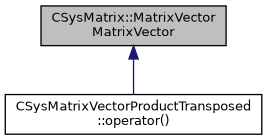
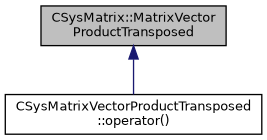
node "CSysMatrix::MatrixVector MatrixVector": label "CSysMatrix::MatrixVector MatrixVector" -> "CSysMatrix::MatrixVector ProductTransposed"
